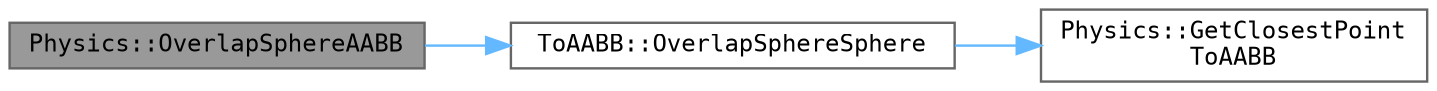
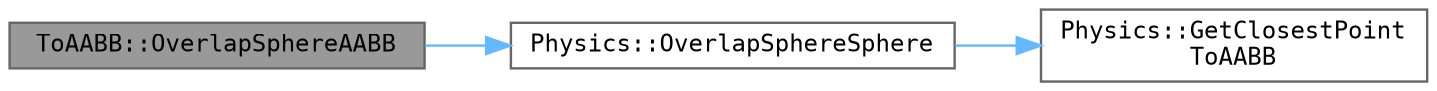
node "Physics::OverlapSphereAABB": label "Physics::OverlapSphereAABB" -> "ToAABB::OverlapSphereAABB"
node "ToAABB::OverlapSphereSphere": label "ToAABB::OverlapSphereSphere" -> "Physics::OverlapSphereSphere"
